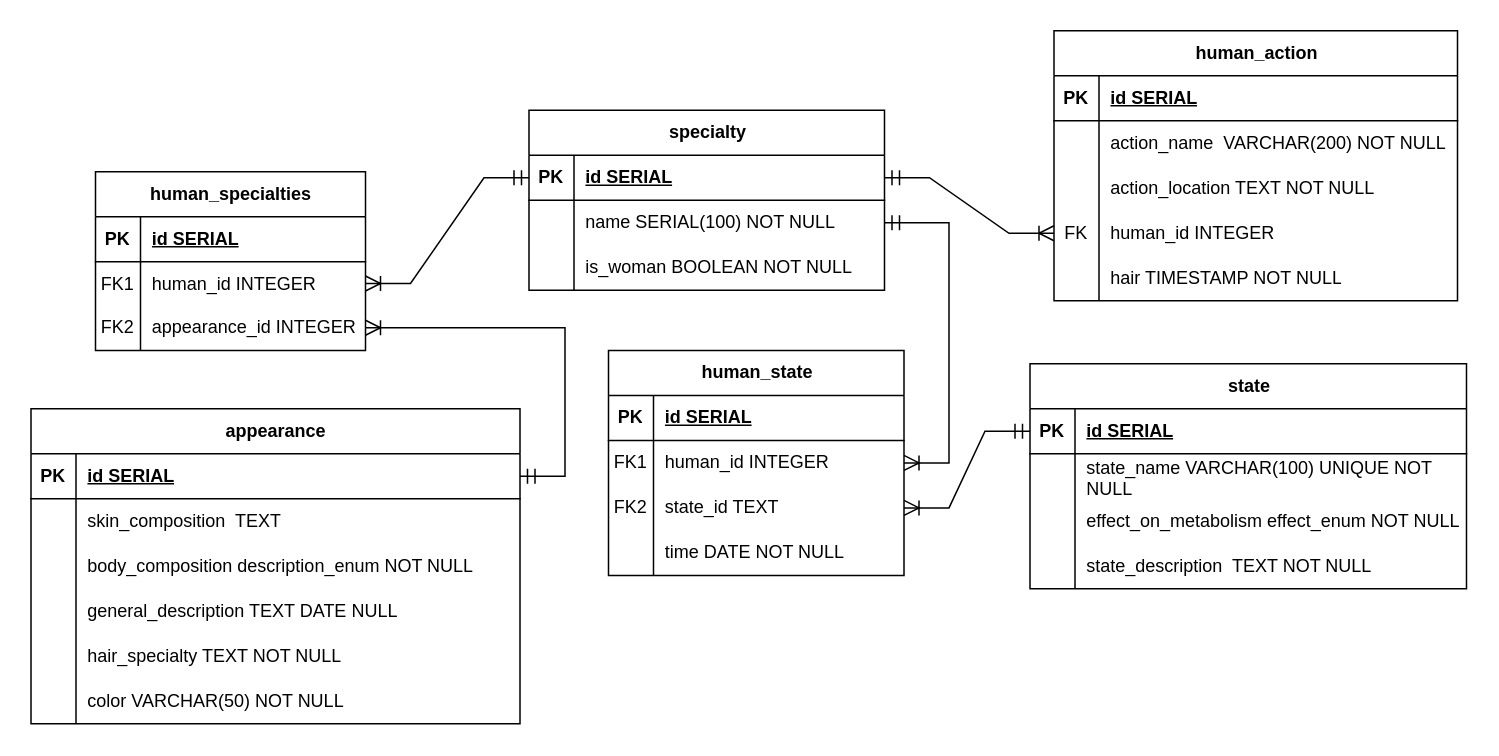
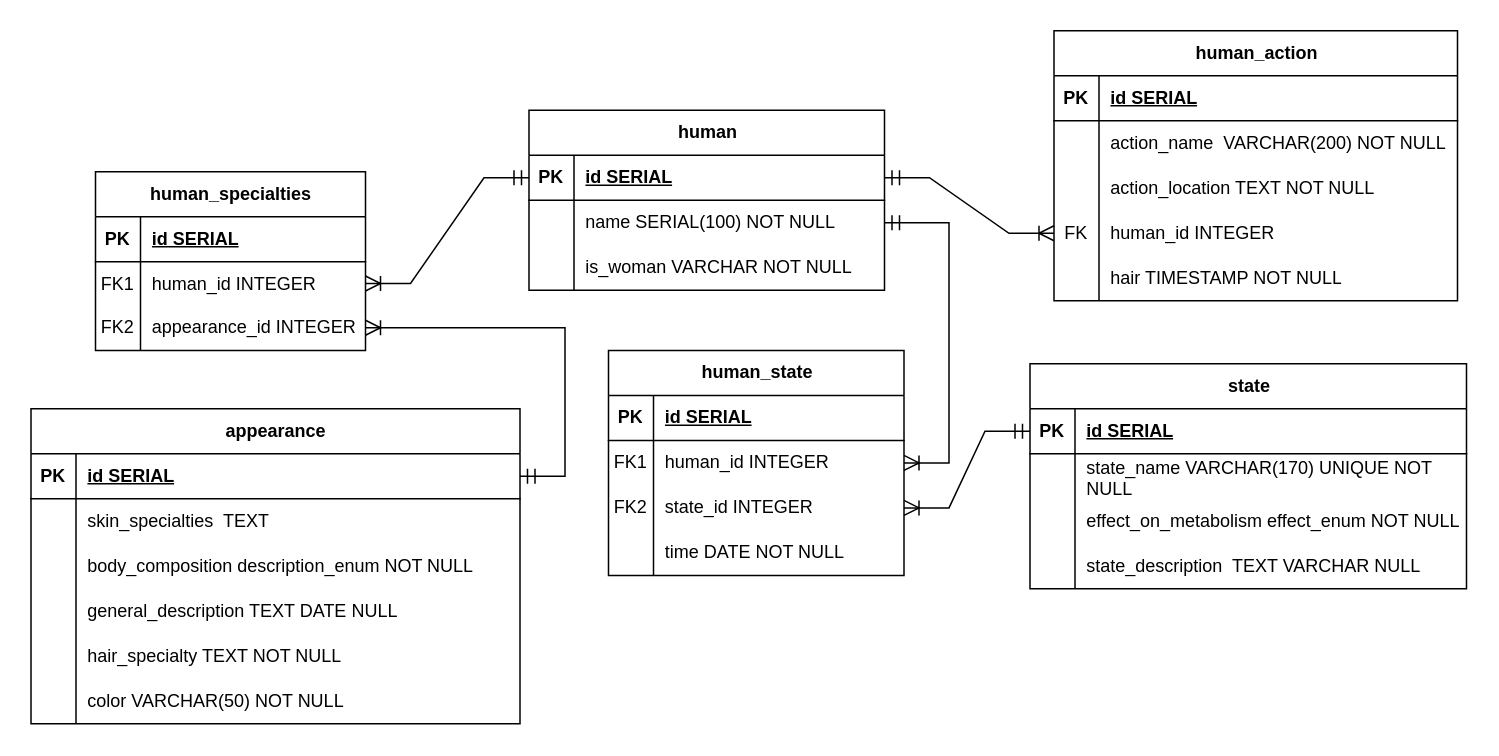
node "specialty": label "specialty" -> "human"
node "is_woman BOOLEAN NOT NULL": label "is_woman BOOLEAN NOT NULL" -> "is_woman VARCHAR NOT NULL"
node "state_name VARCHAR(100) UNIQUE NOT NULL": label "state_name VARCHAR(100) UNIQUE NOT NULL" -> "state_name VARCHAR(170) UNIQUE NOT NULL"
node "state_id TEXT": label "state_id TEXT" -> "state_id INTEGER"
node "skin_composition TEXT": label "skin_composition TEXT" -> "skin_specialties TEXT"
node "state_description TEXT NOT NULL": label "state_description TEXT NOT NULL" -> "state_description TEXT VARCHAR NULL"
